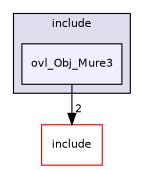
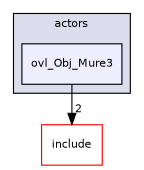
cluster "include": label "include" -> "actors"
